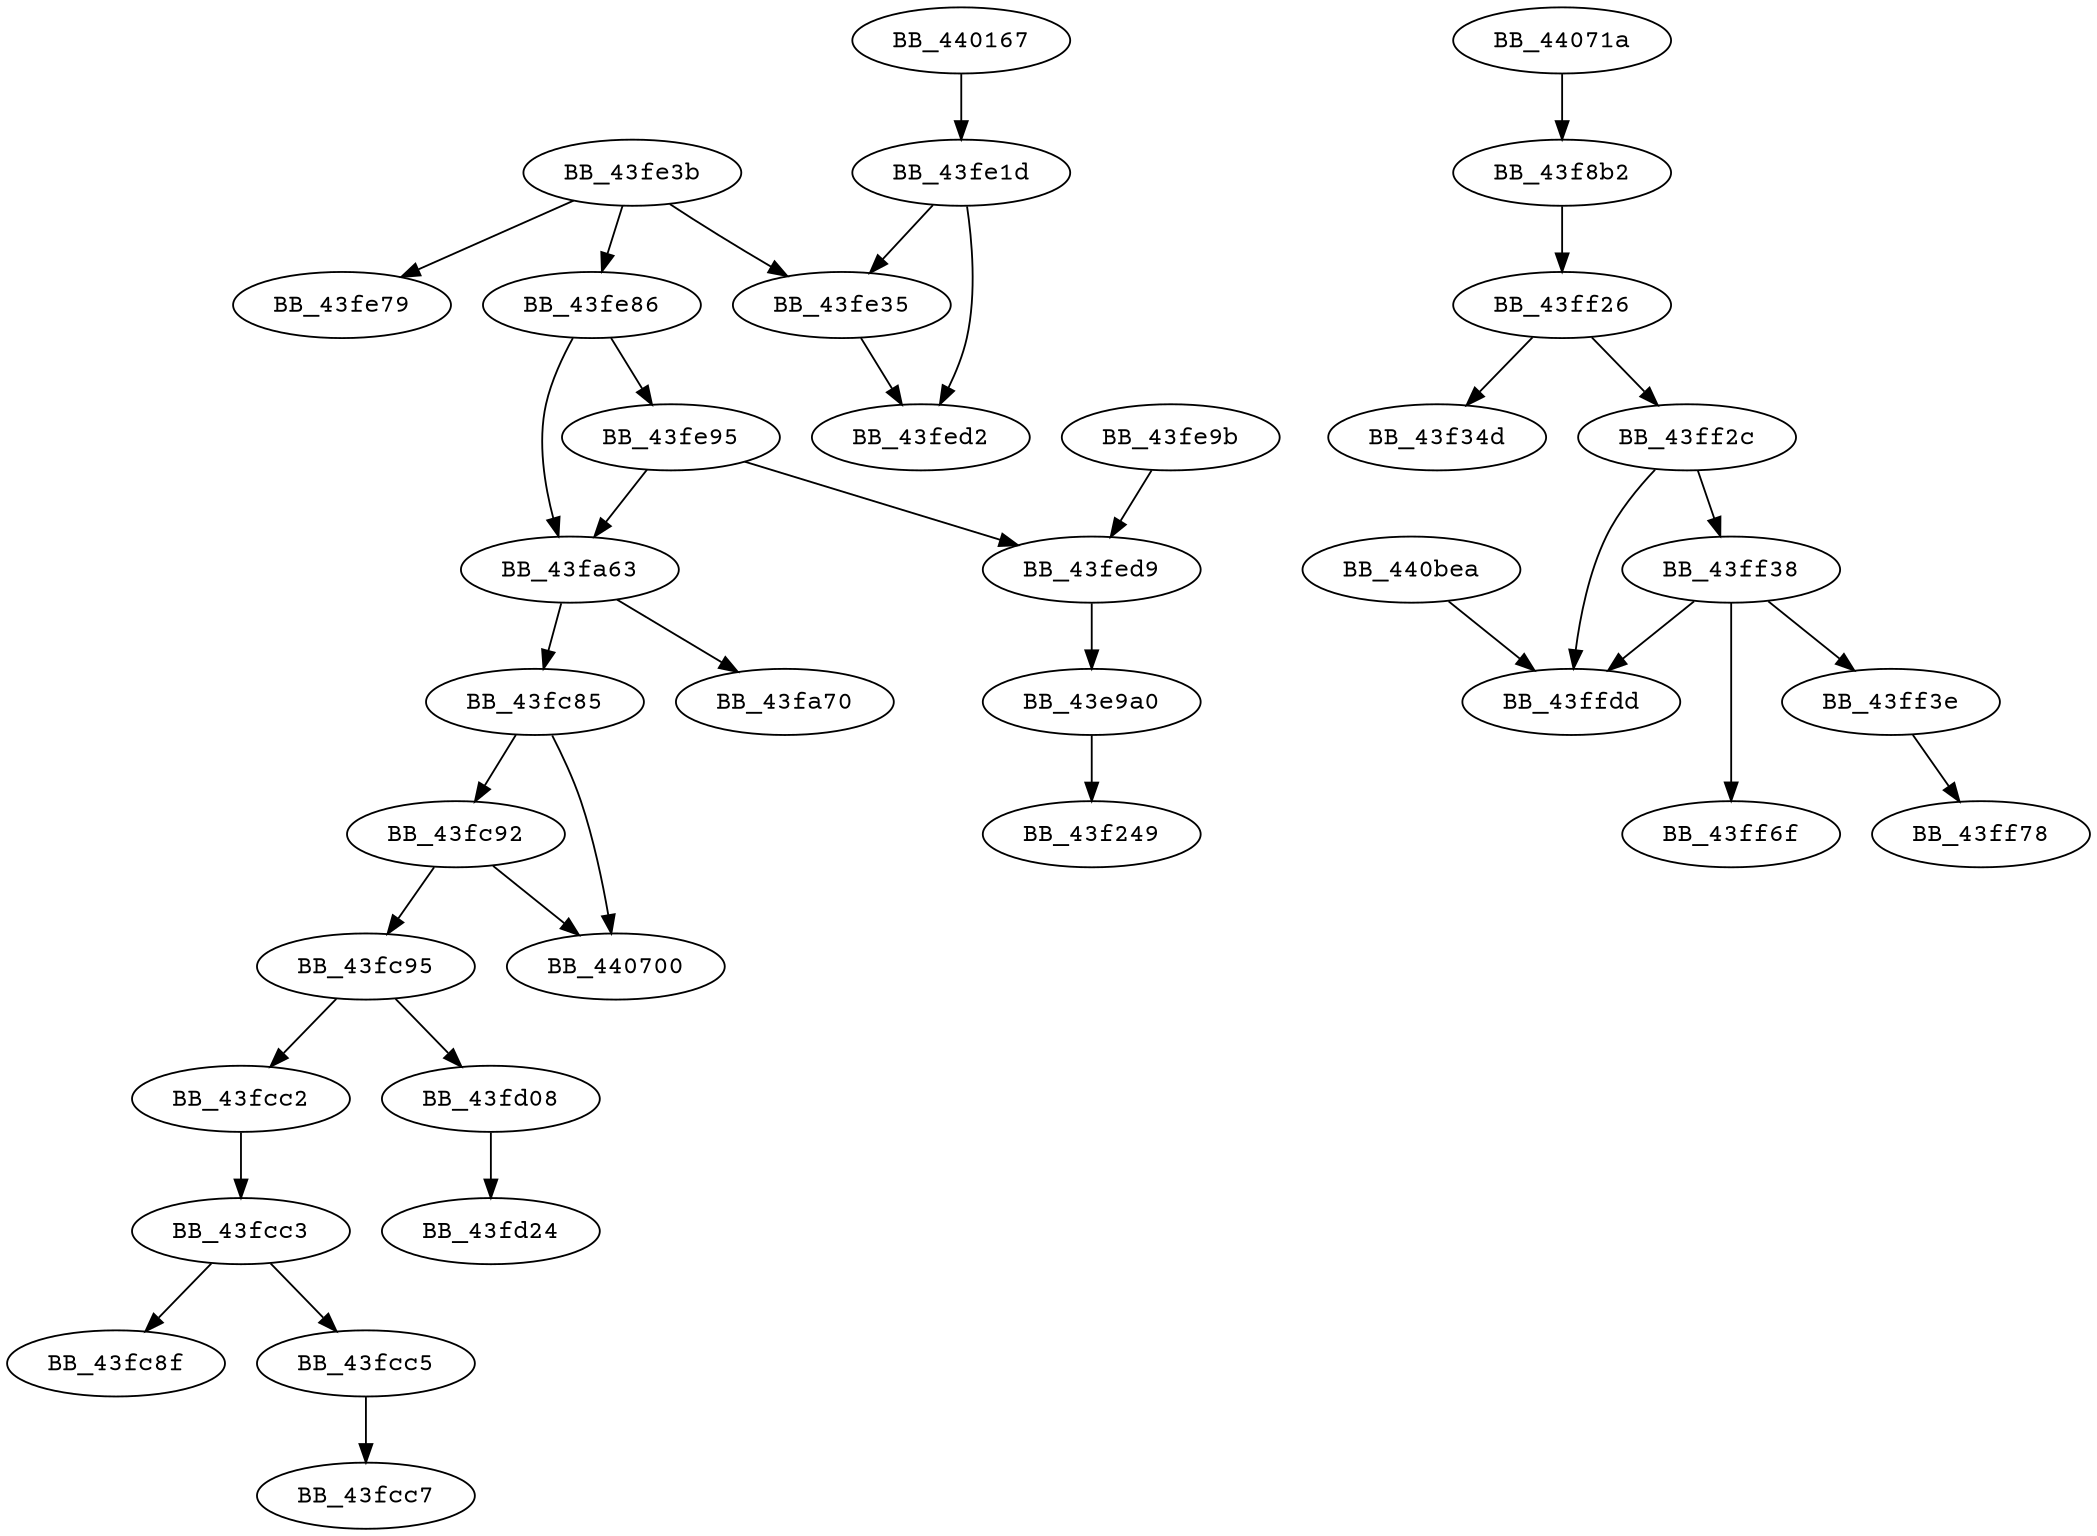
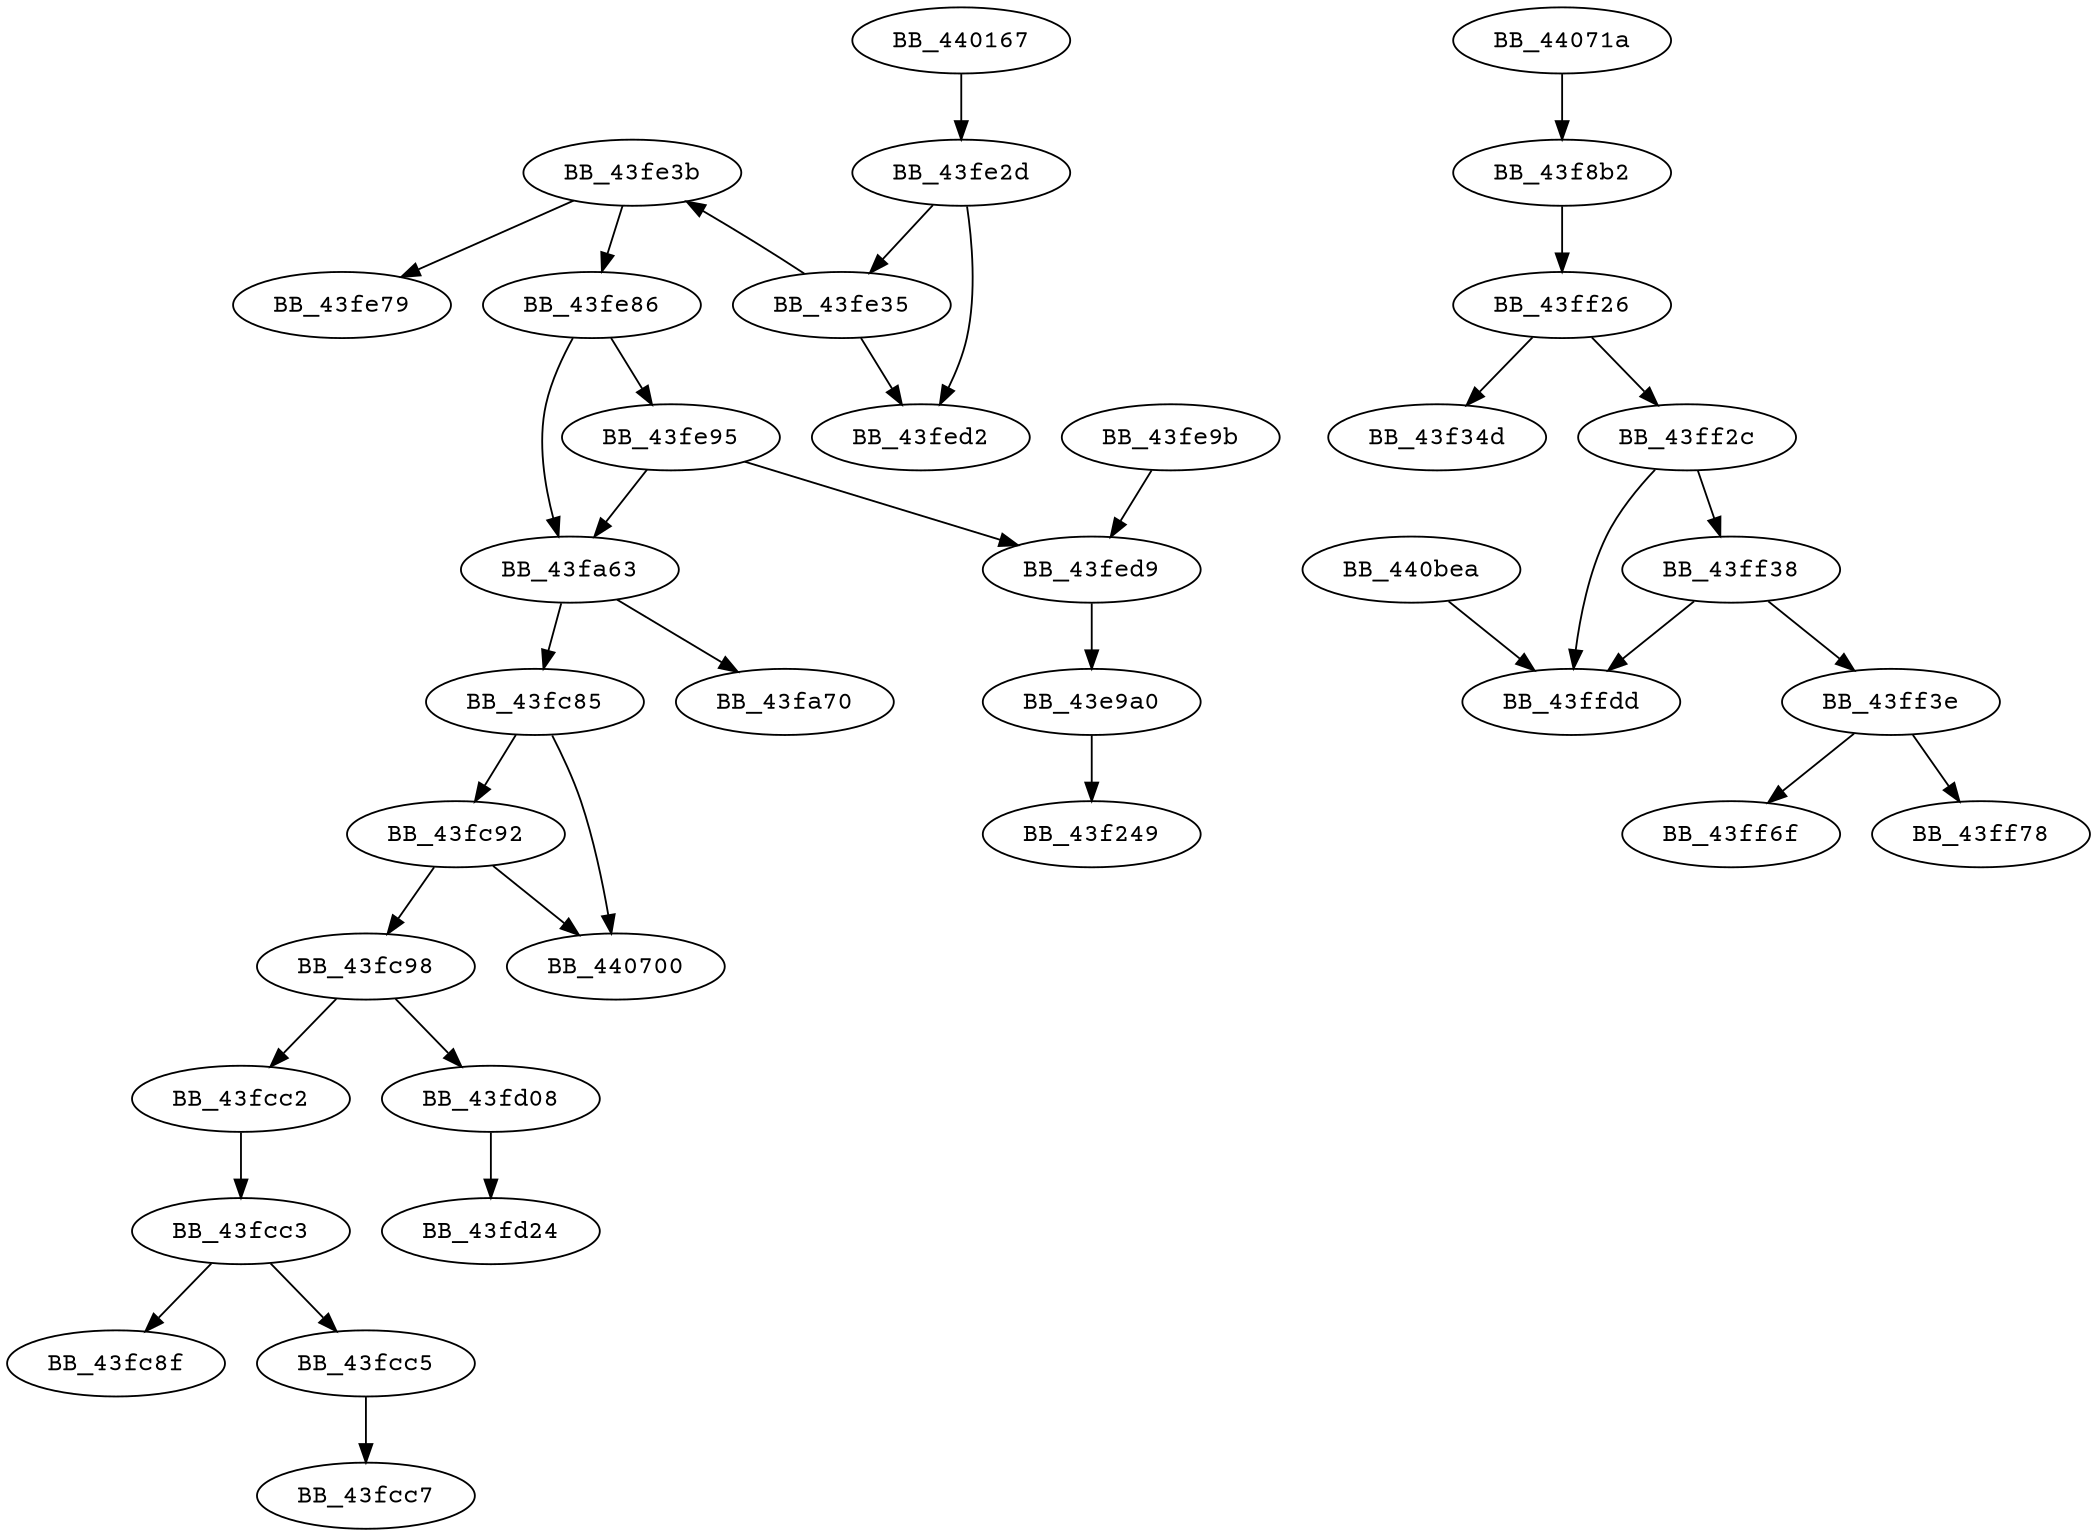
node "BB_43fe1d": label "BB_43fe1d" -> "BB_43fe2d"
edge "BB_43fe3b" -> "BB_43fe35": reversed
edge "BB_43ff38" -> "BB_43ff6f": now "BB_43ff3e" -> "BB_43ff6f"
node "BB_43fc95": label "BB_43fc95" -> "BB_43fc98"
